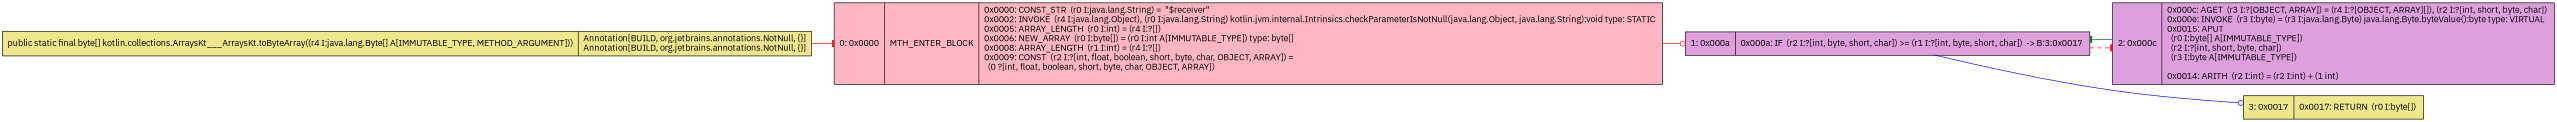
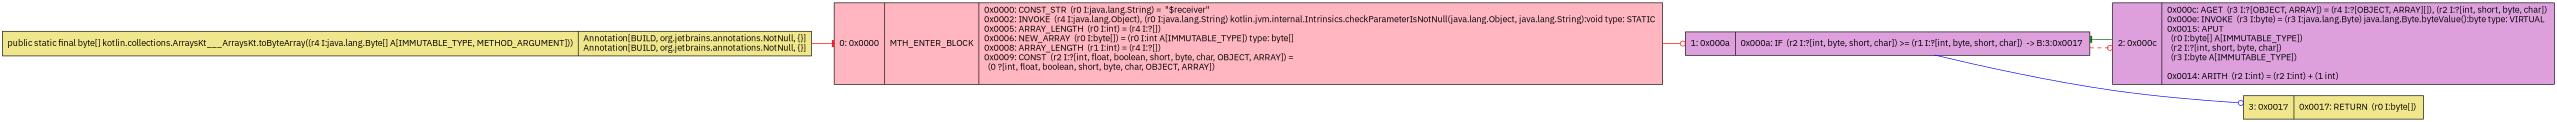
edge "1: 0x000a" -> "2: 0x000c": arrowhead tee -> odot
